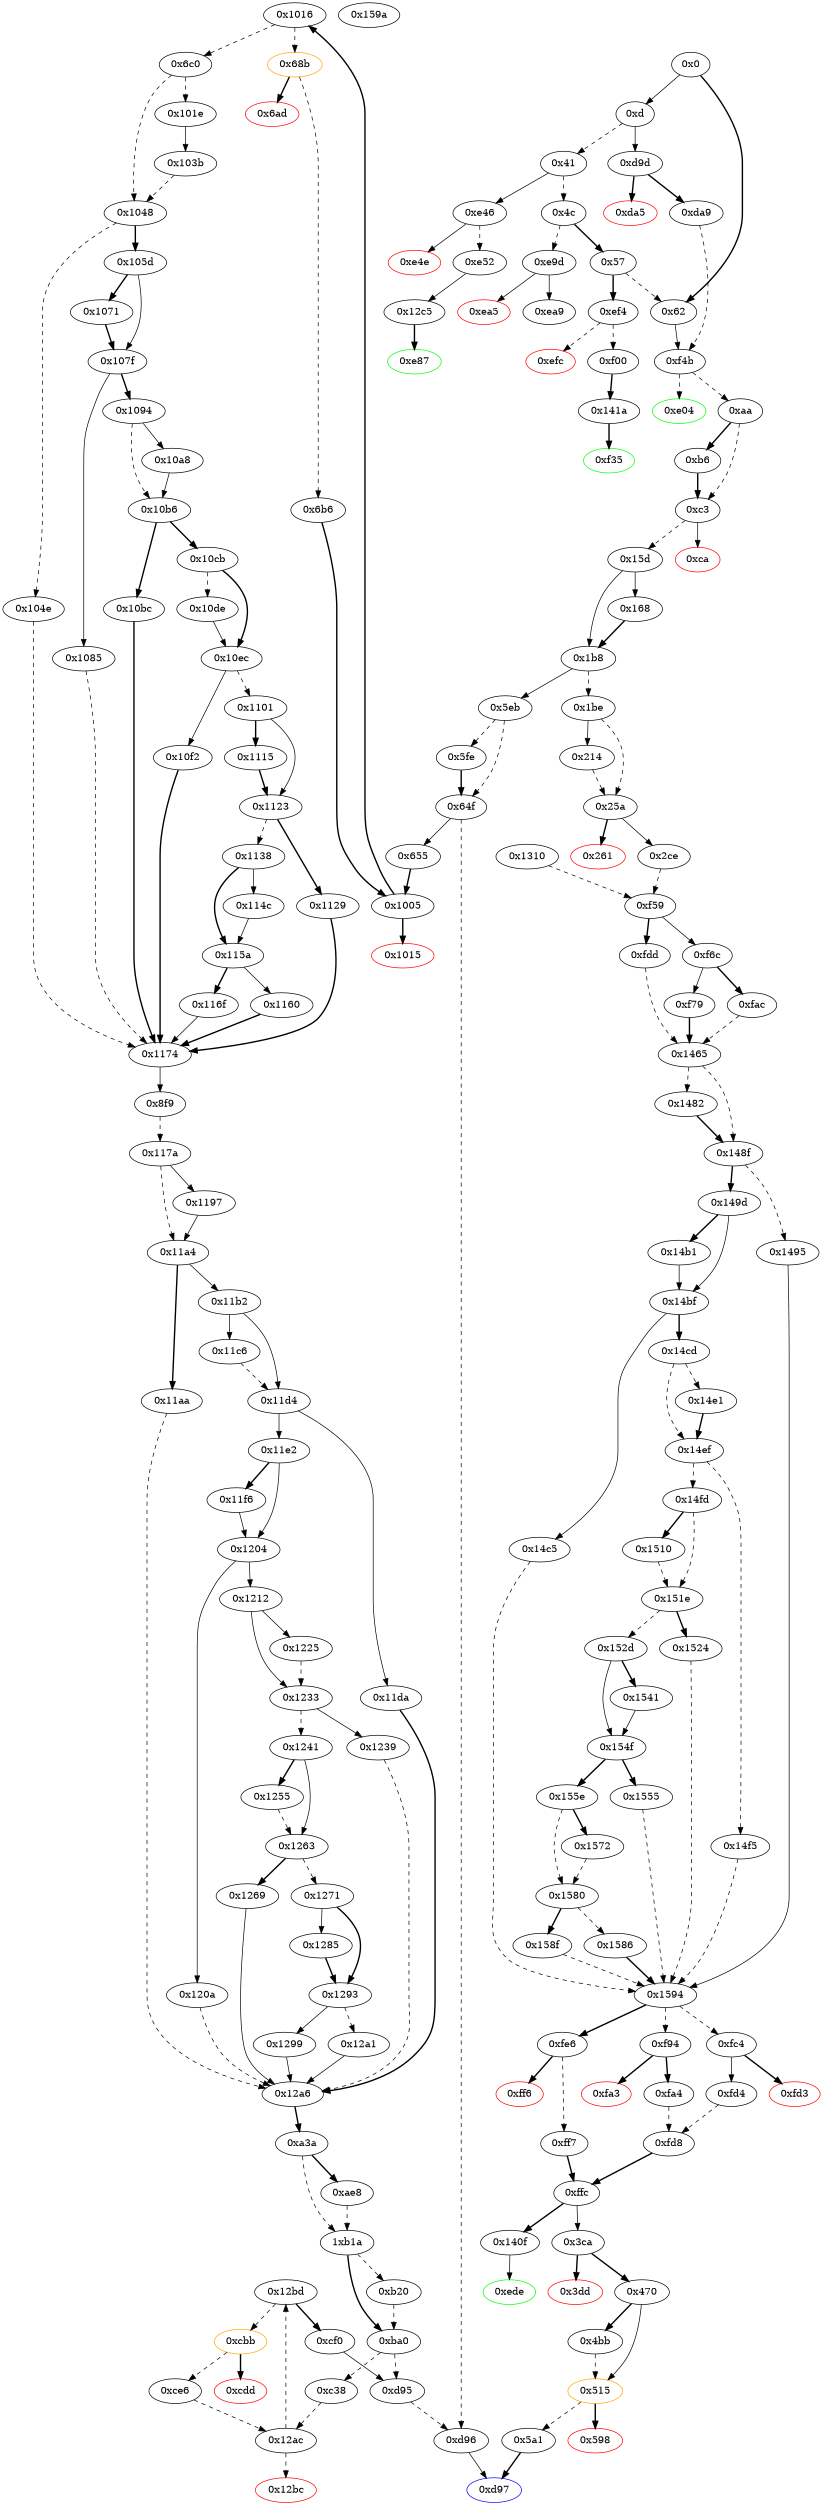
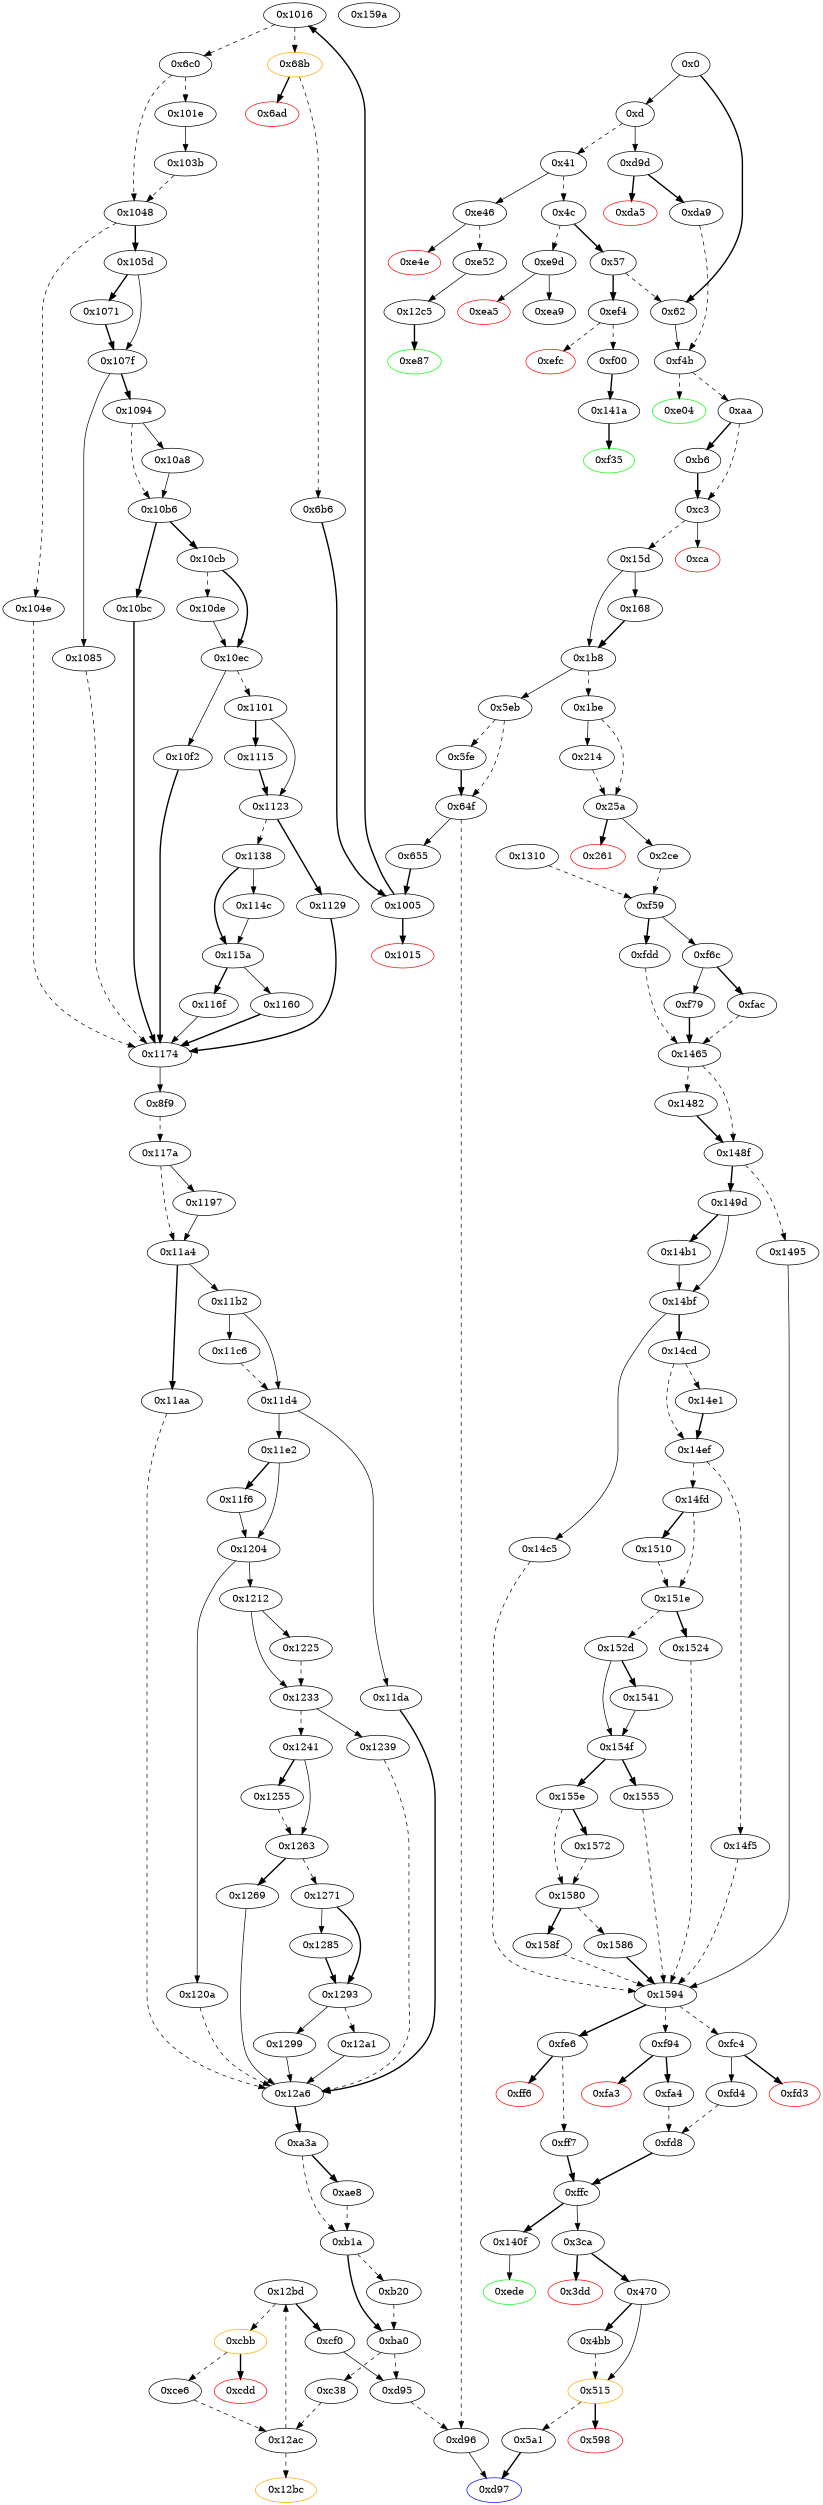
node "1xb1a": label "1xb1a" -> "0xb1a"
node "0x12bc": color red -> orange
